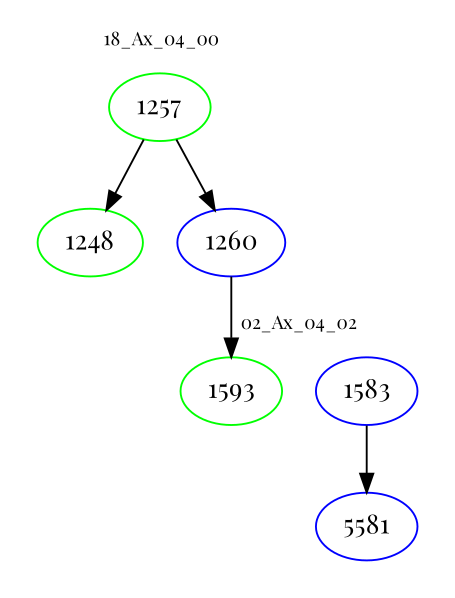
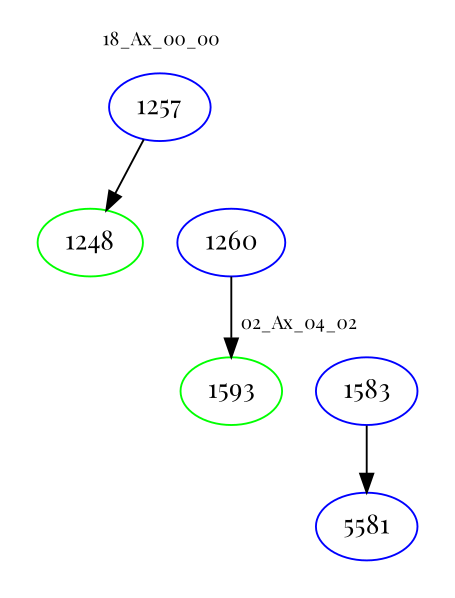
cluster "18_Ax_04_00": label "18_Ax_04_00" -> "18_Ax_00_00"
node "1257": color green -> blue
edge "1257" -> "1260": removed
